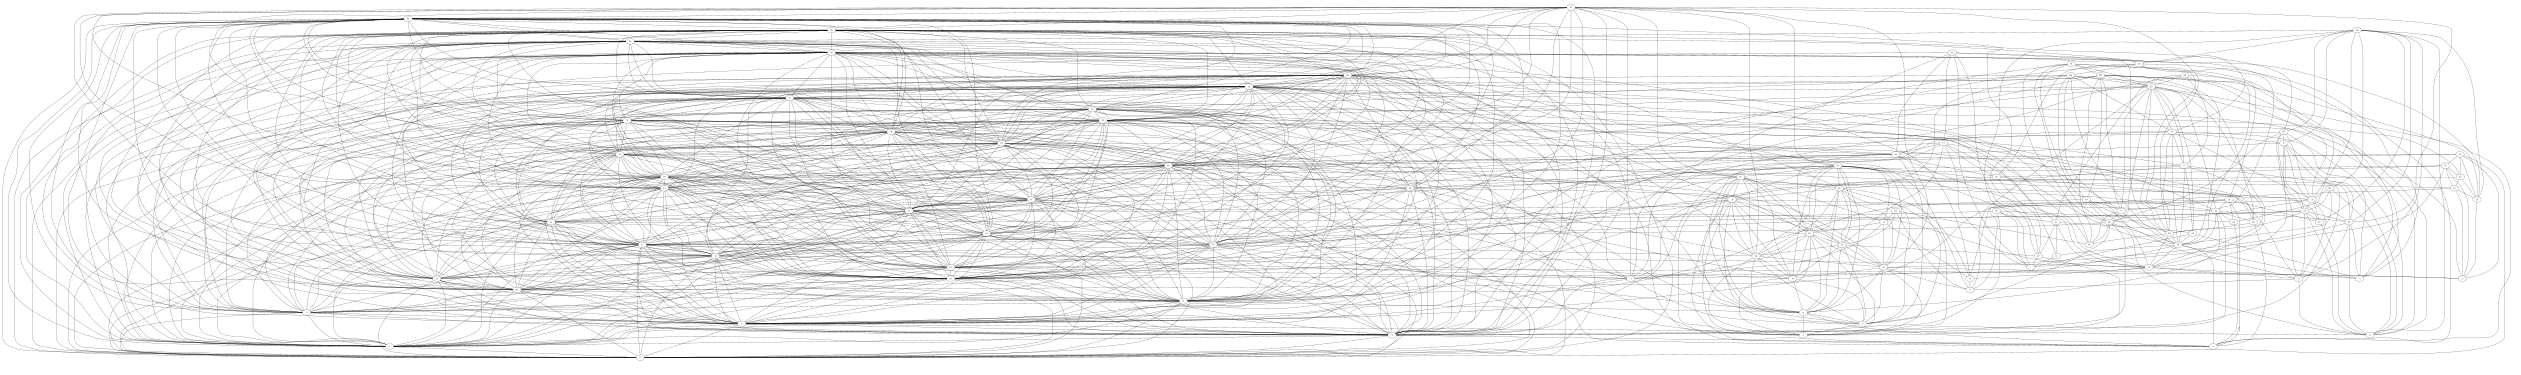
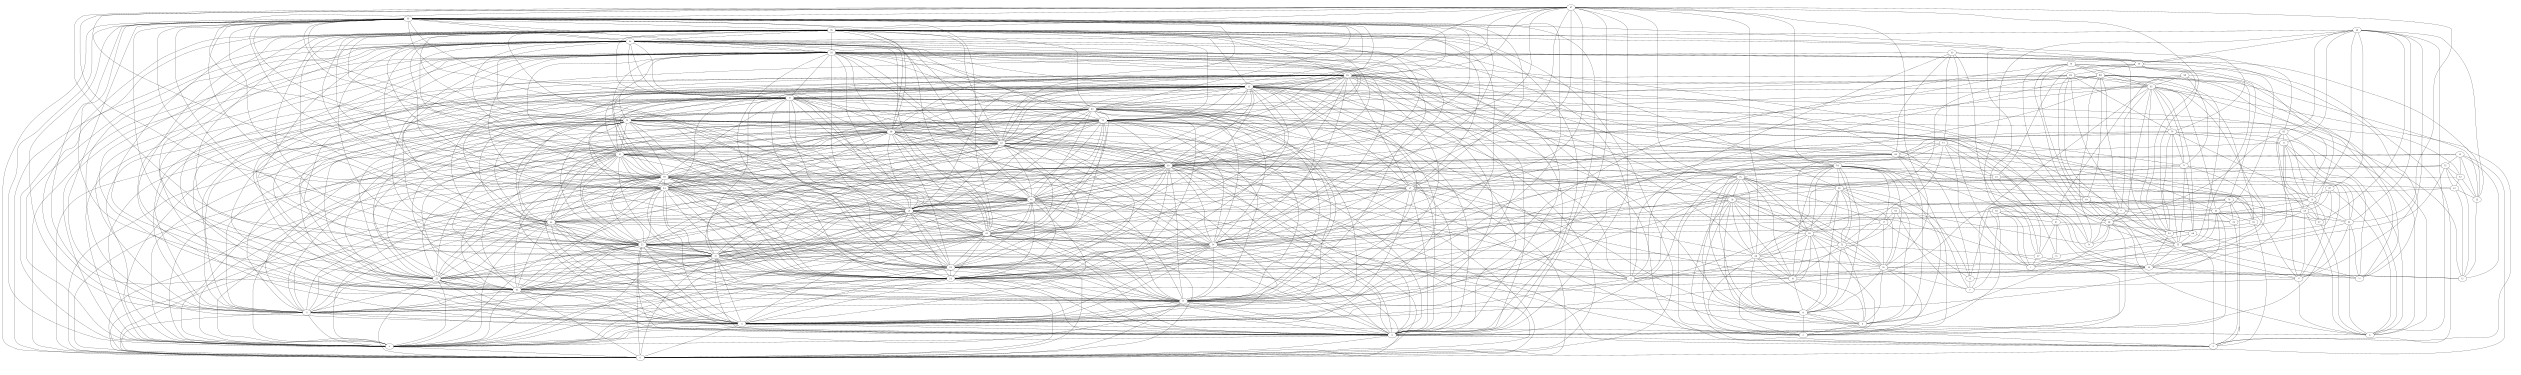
edge "32" -> "73": added
edge "29" -> "41": added
edge "10" -> "43": removed
edge "9" -> "16": now "9" -> "17"
